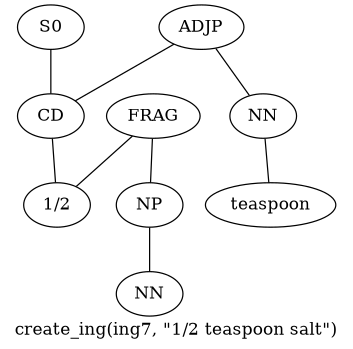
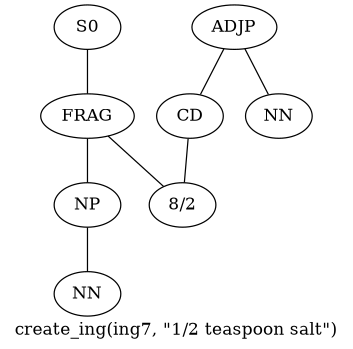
edge "S0" -- "CD": now "S0" -- "FRAG"
node "1/2": label "1/2" -> "8/2"
node "teaspoon": removed
